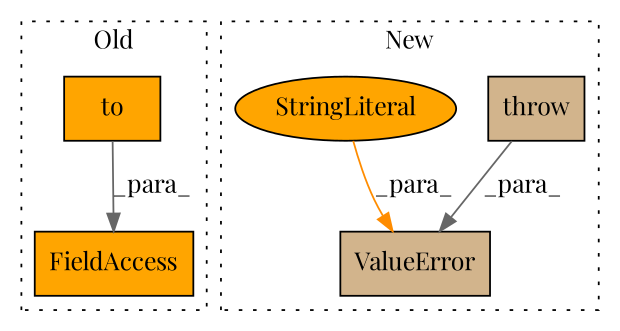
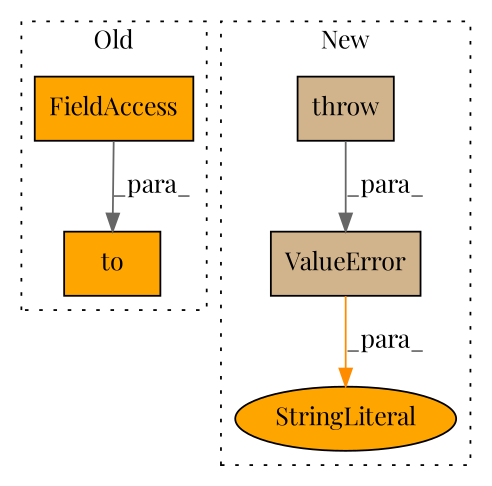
edge "to" -> "FieldAccess": reversed
edge "StringLiteral" -> "ValueError": reversed
